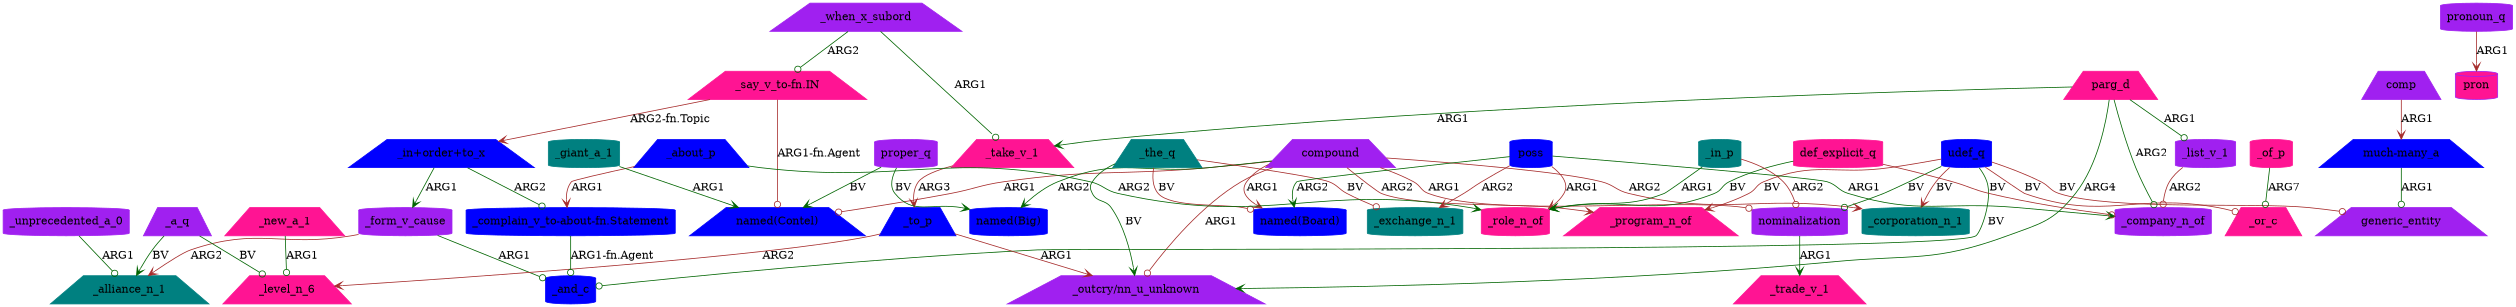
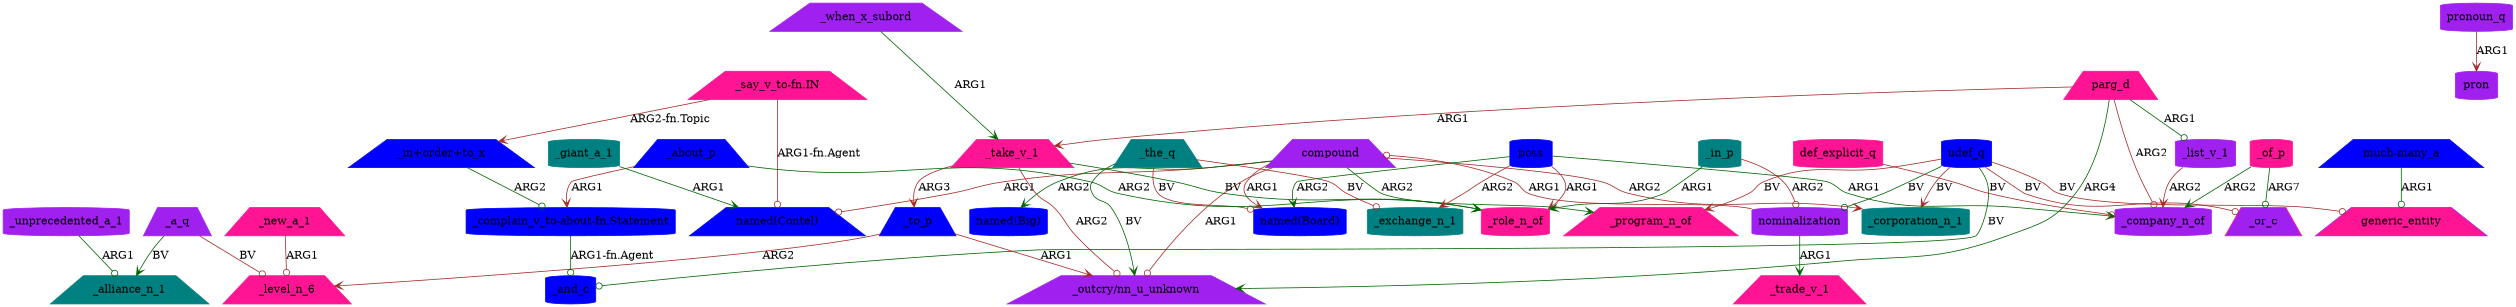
edge "_when_x_subord" -> "_say_v_to-fn.IN": removed, label "ARG2"
edge "_when_x_subord" -> "_take_v_1": arrowhead odot -> vee
node "comp": removed
node "pron": fillcolor deeppink -> purple
edge "parg_d" -> "_take_v_1": color darkgreen -> brown
edge "parg_d" -> "_company_n_of": color darkgreen -> brown
node "proper_q": removed
edge "_list_v_1" -> "_company_n_of": arrowhead odot -> vee
edge "_of_p" -> "_company_n_of": added, label "ARG2"
edge "def_explicit_q" -> "_role_n_of": now "_take_v_1" -> "_role_n_of"
edge "compound" -> "_program_n_of": color brown -> darkgreen
edge "compound" -> "nominalization": reversed
edge "_take_v_1" -> "_outcry/nn_u_unknown": added, label "ARG2"
node "_unprecedented_a_0": label "_unprecedented_a_0" -> "_unprecedented_a_1"
node "_form_v_cause": removed
node "_or_c": fillcolor deeppink -> purple
node "generic_entity": fillcolor purple -> deeppink
edge "_new_a_1" -> "_level_n_6": color darkgreen -> brown
edge "_a_q" -> "_level_n_6": color darkgreen -> brown
